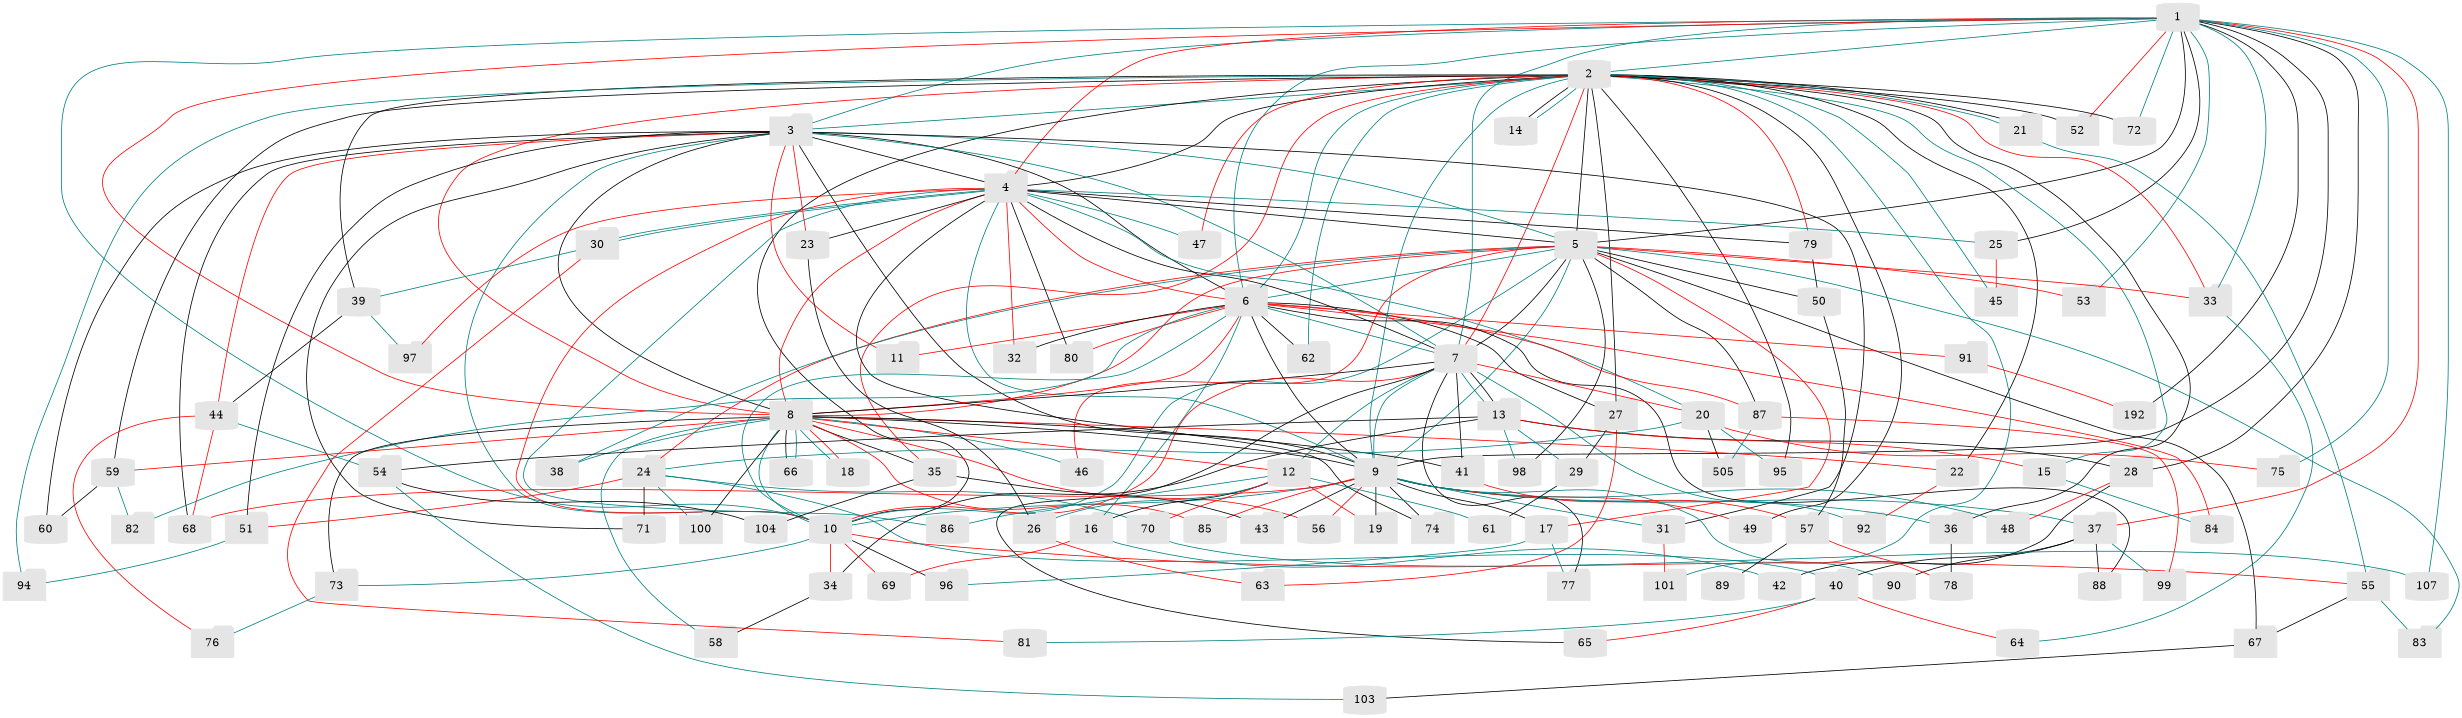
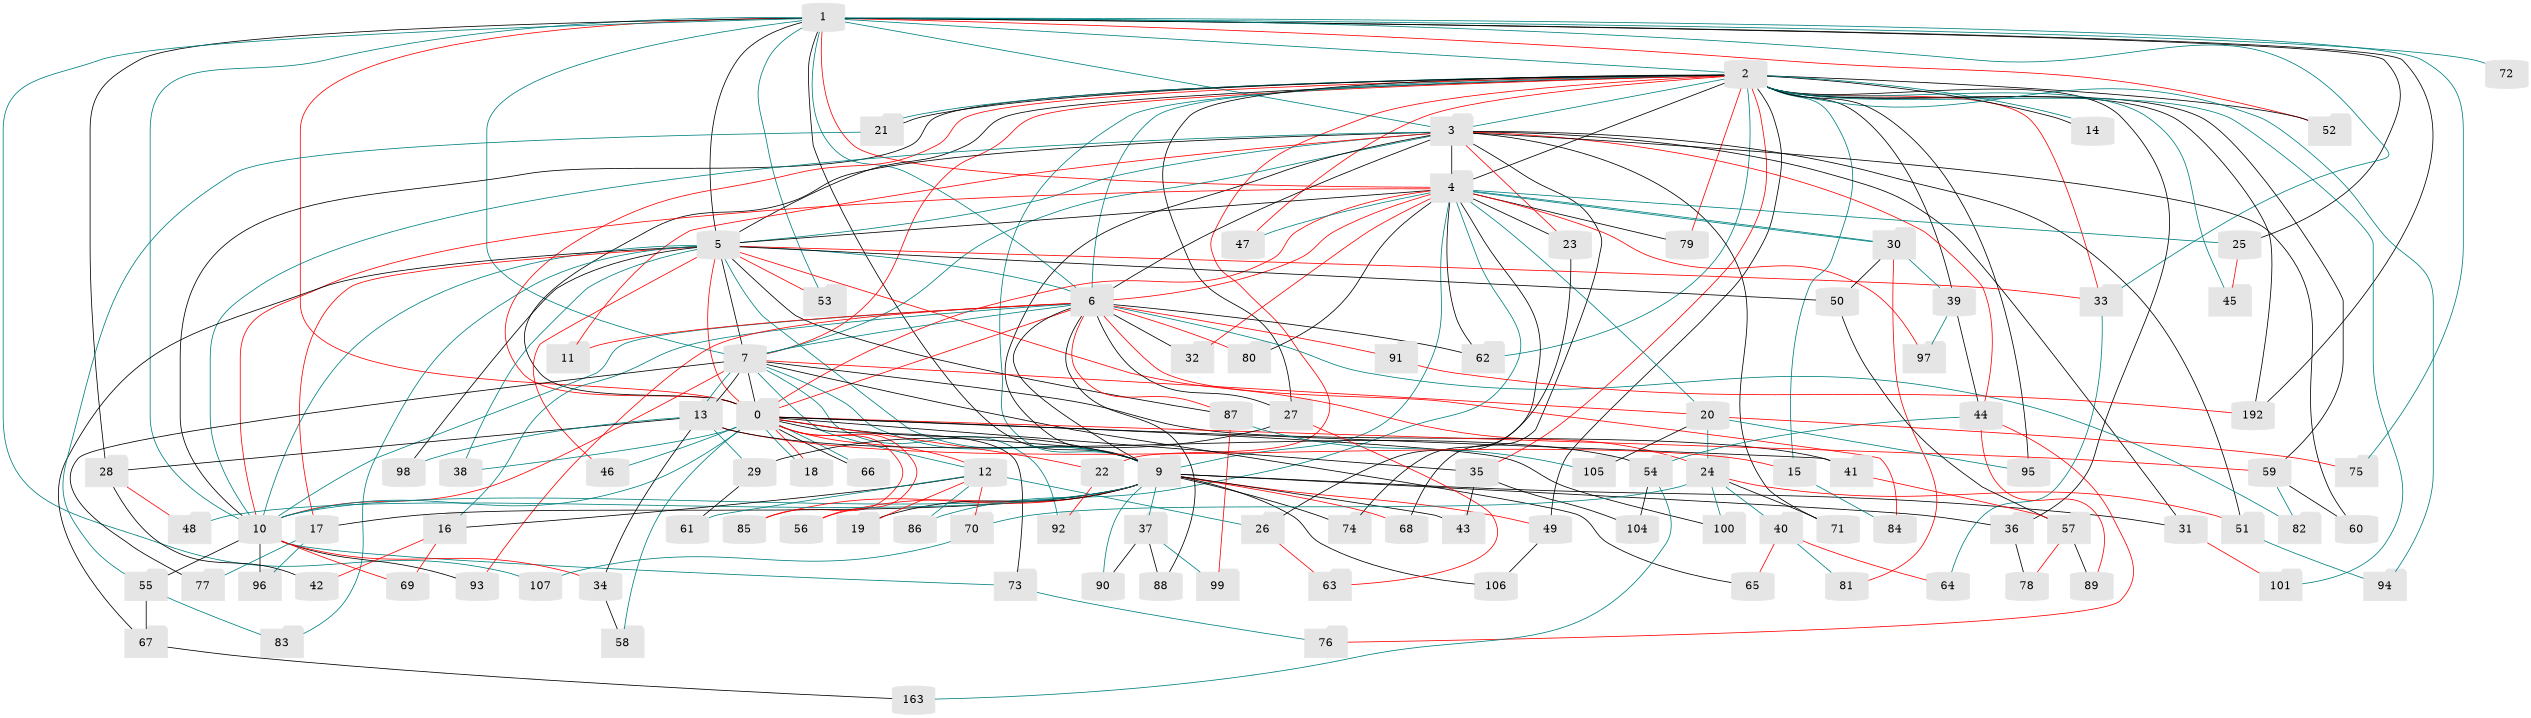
edge "2" -- "72": now "2" -- "192"
edge "2" -- "22": color black -> red
edge "79" -- "50": now "30" -- "50"
edge "4" -- "7": now "4" -- "62"
edge "1" -- "37": removed
node "8": label "8" -> "0"
edge "44" -- "68": now "44" -- "89"
node "505": label "505" -> "105"
edge "9" -- "36": color teal -> black
edge "9" -- "31": color teal -> black
edge "16" -- "42": color teal -> red
edge "37" -- "40": removed
edge "10" -- "55": color red -> black
node "93": added
node "106": added
node "103": label "103" -> "163"
